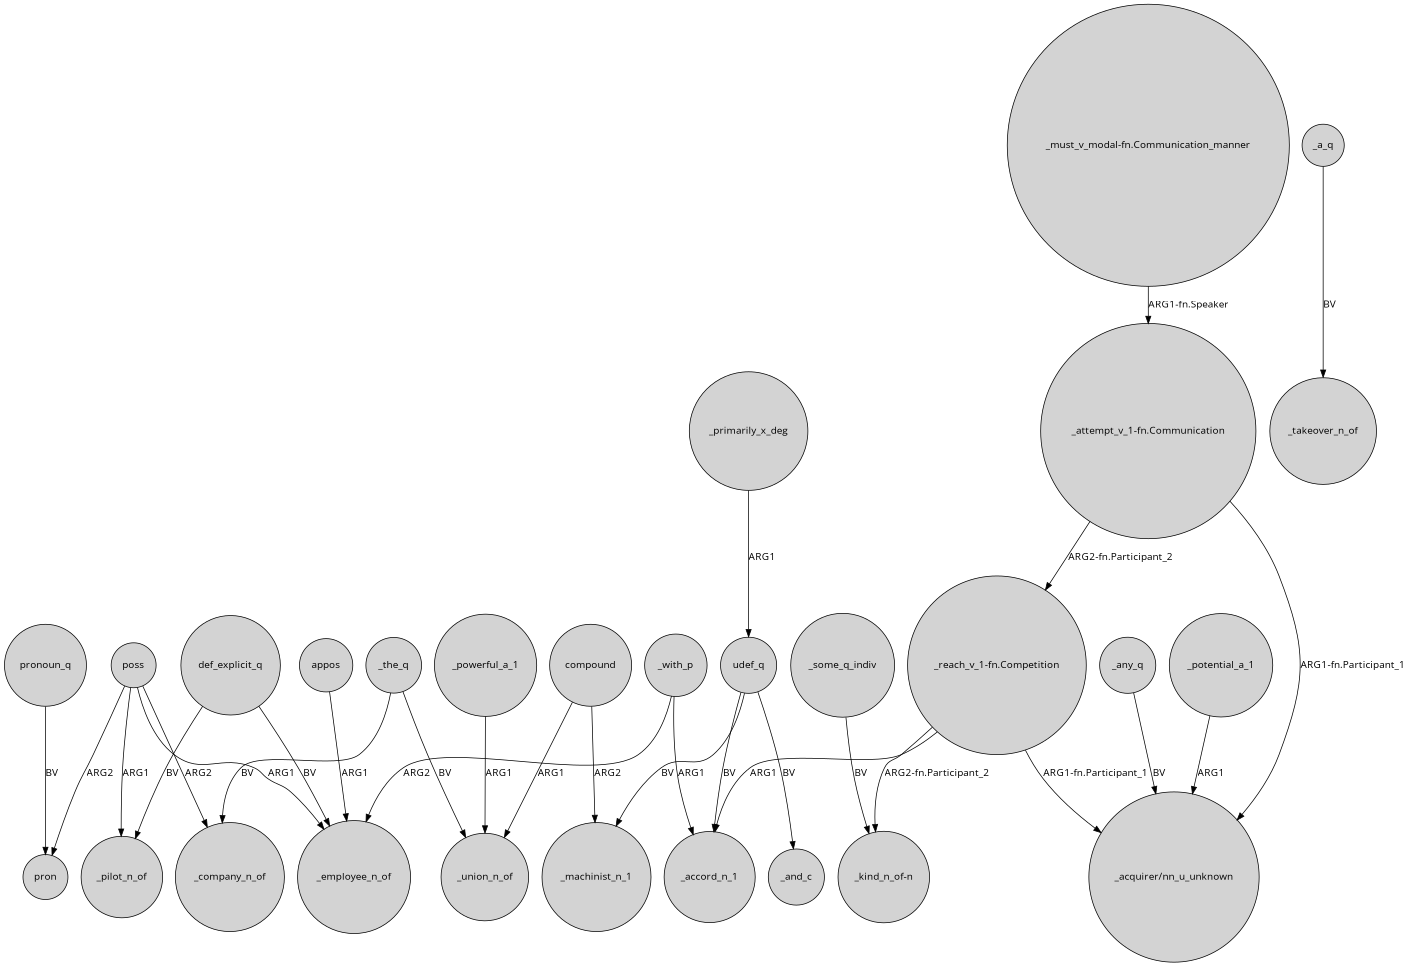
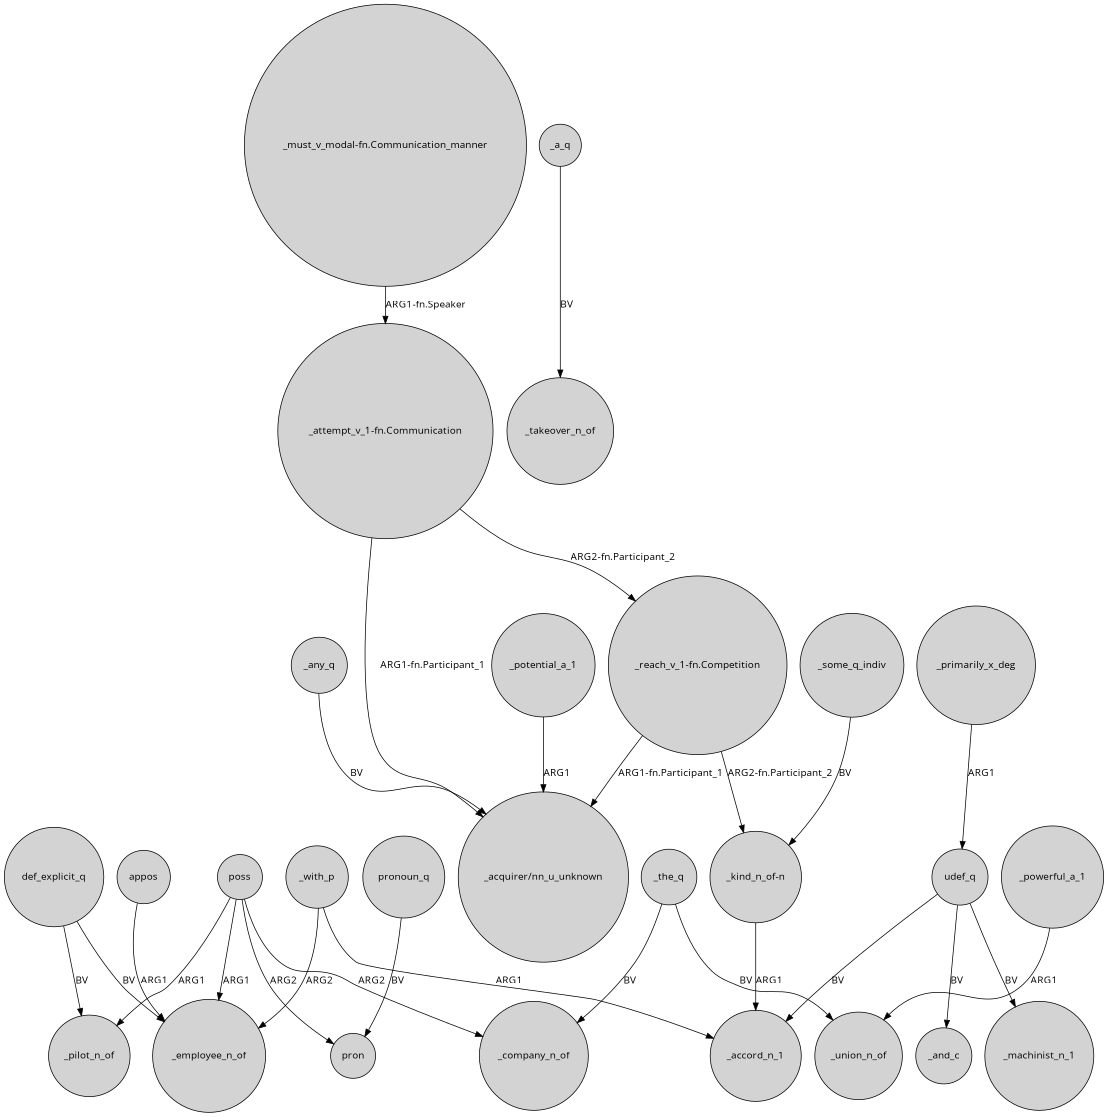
node "compound": removed
edge "_reach_v_1-fn.Competition" -> "_accord_n_1": now "_kind_n_of-n" -> "_accord_n_1"
